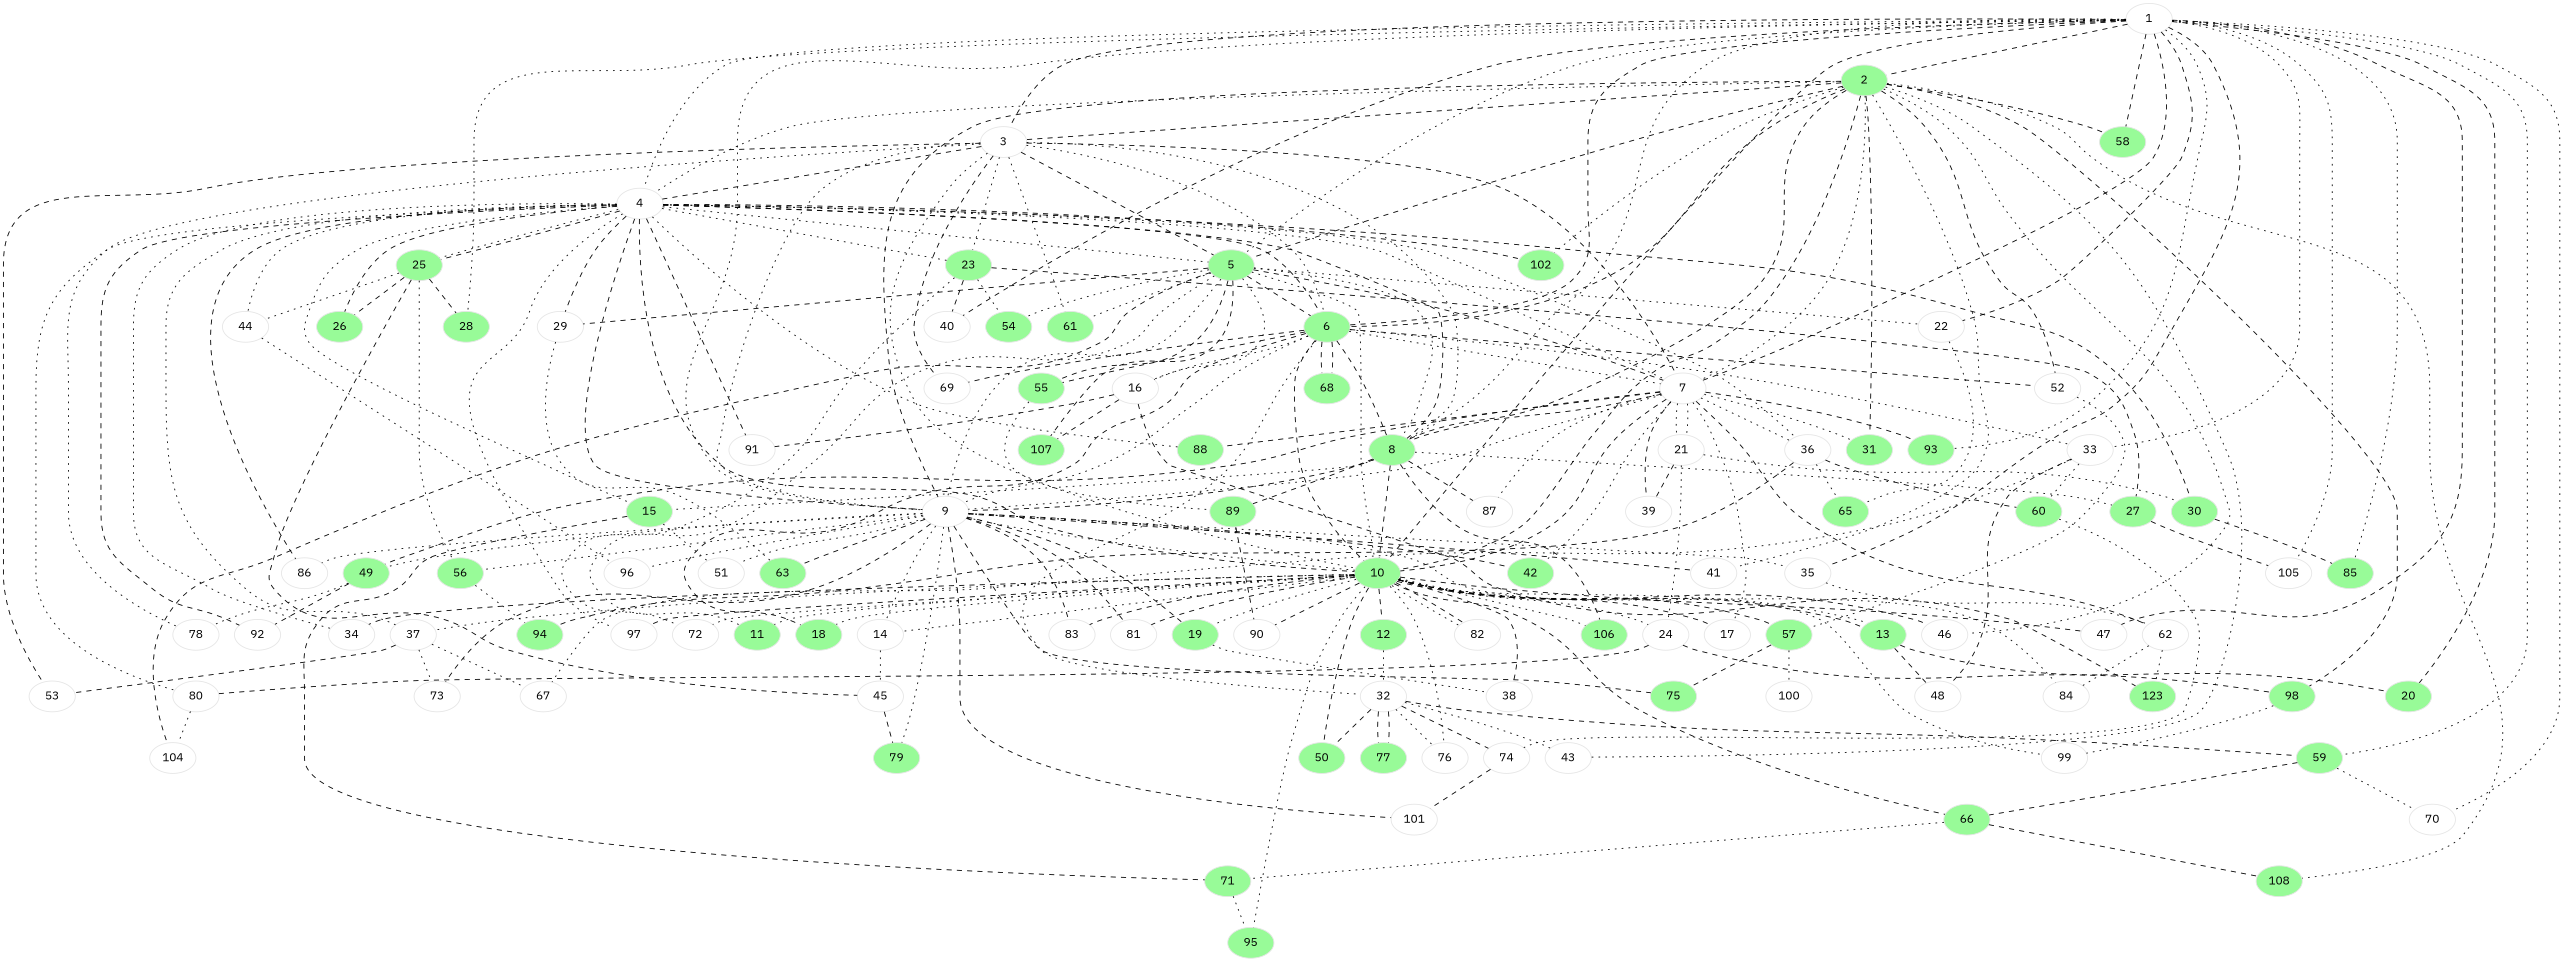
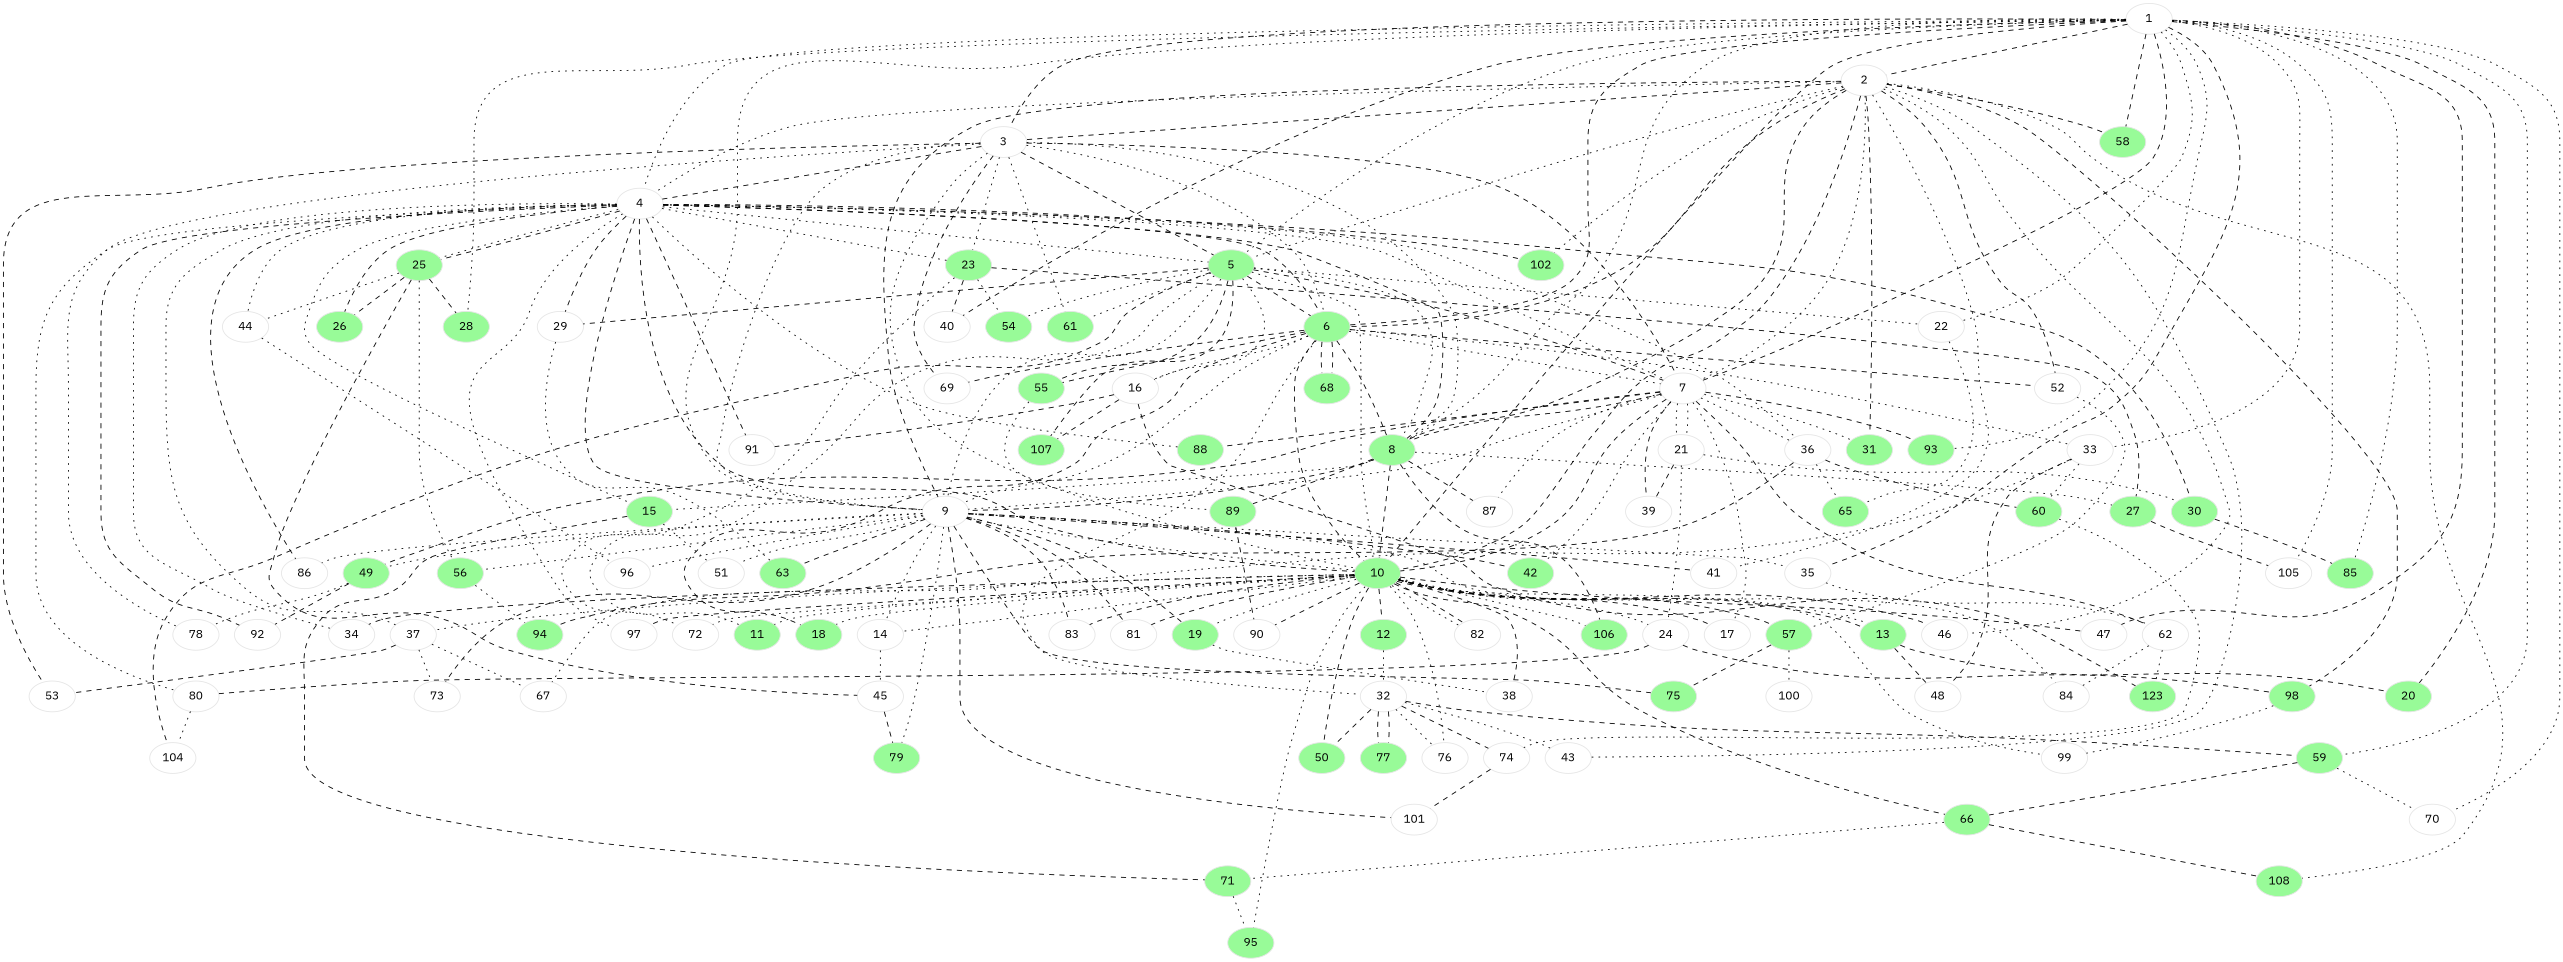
node "2": fillcolor palegreen -> white
edge "2" -- "5": style dashed -> dotted
edge "1" -- "22": style dashed -> dotted
